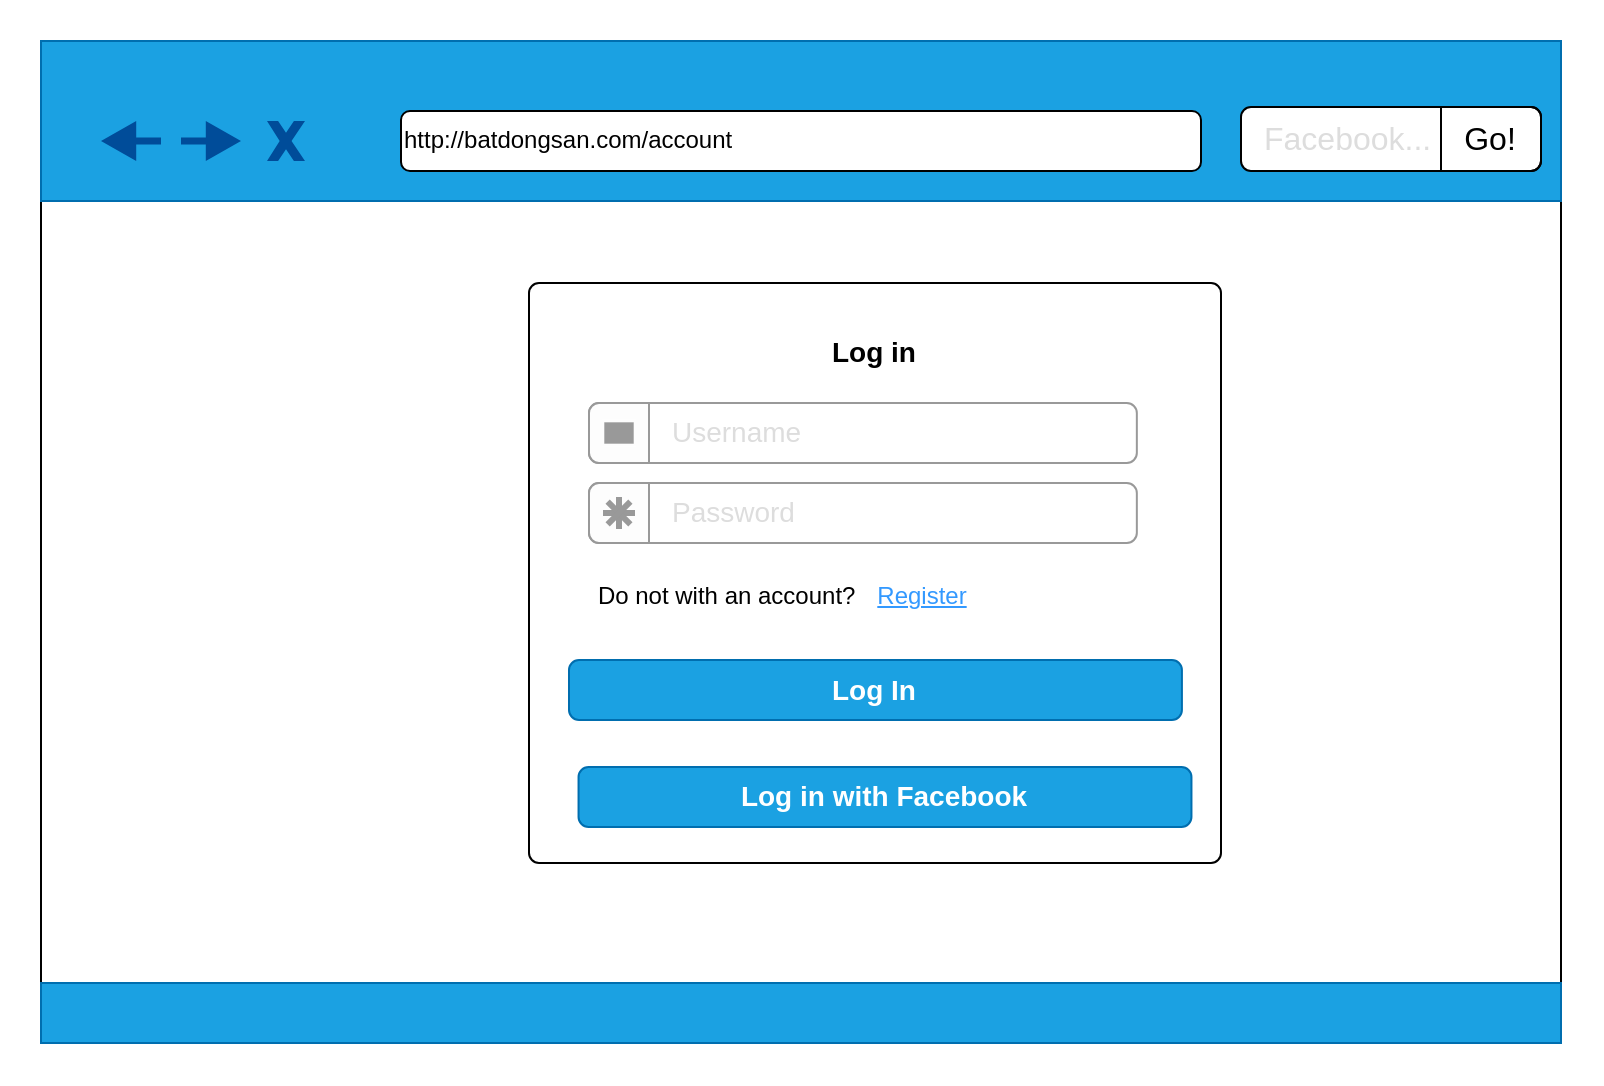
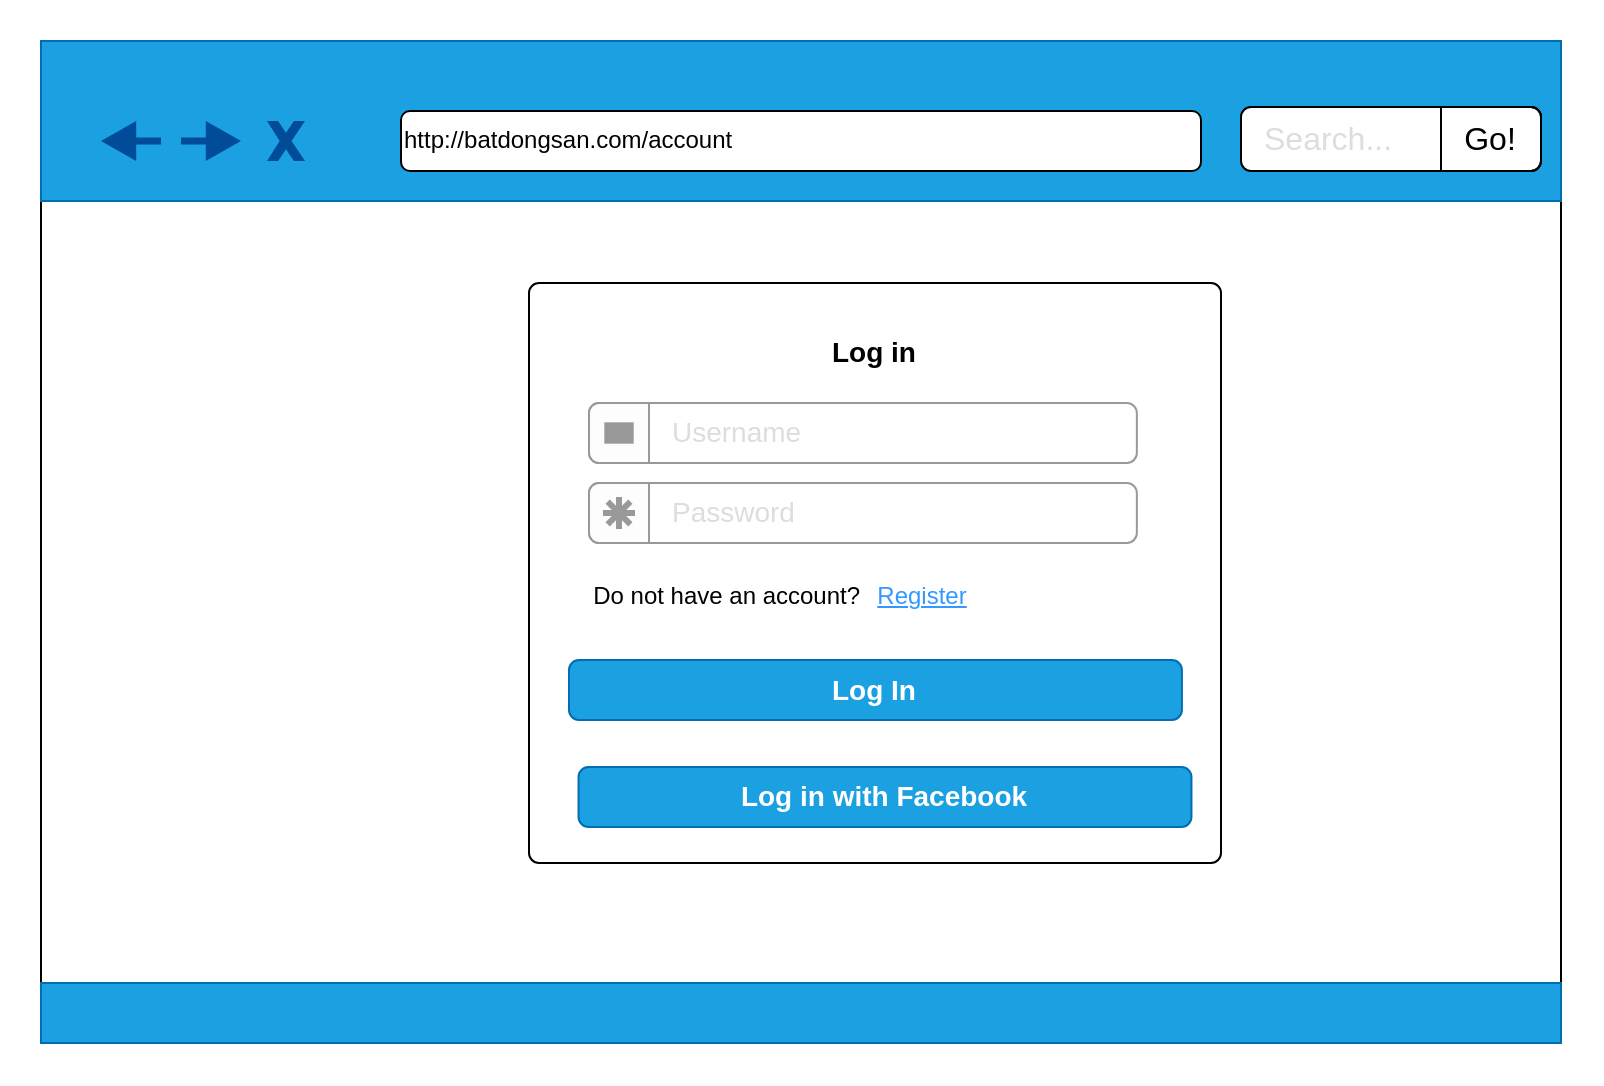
node "Facebook...": label "Facebook..." -> "Search..."
node "Do not with an account?": label "Do not with an account?" -> "Do not have an account?"
